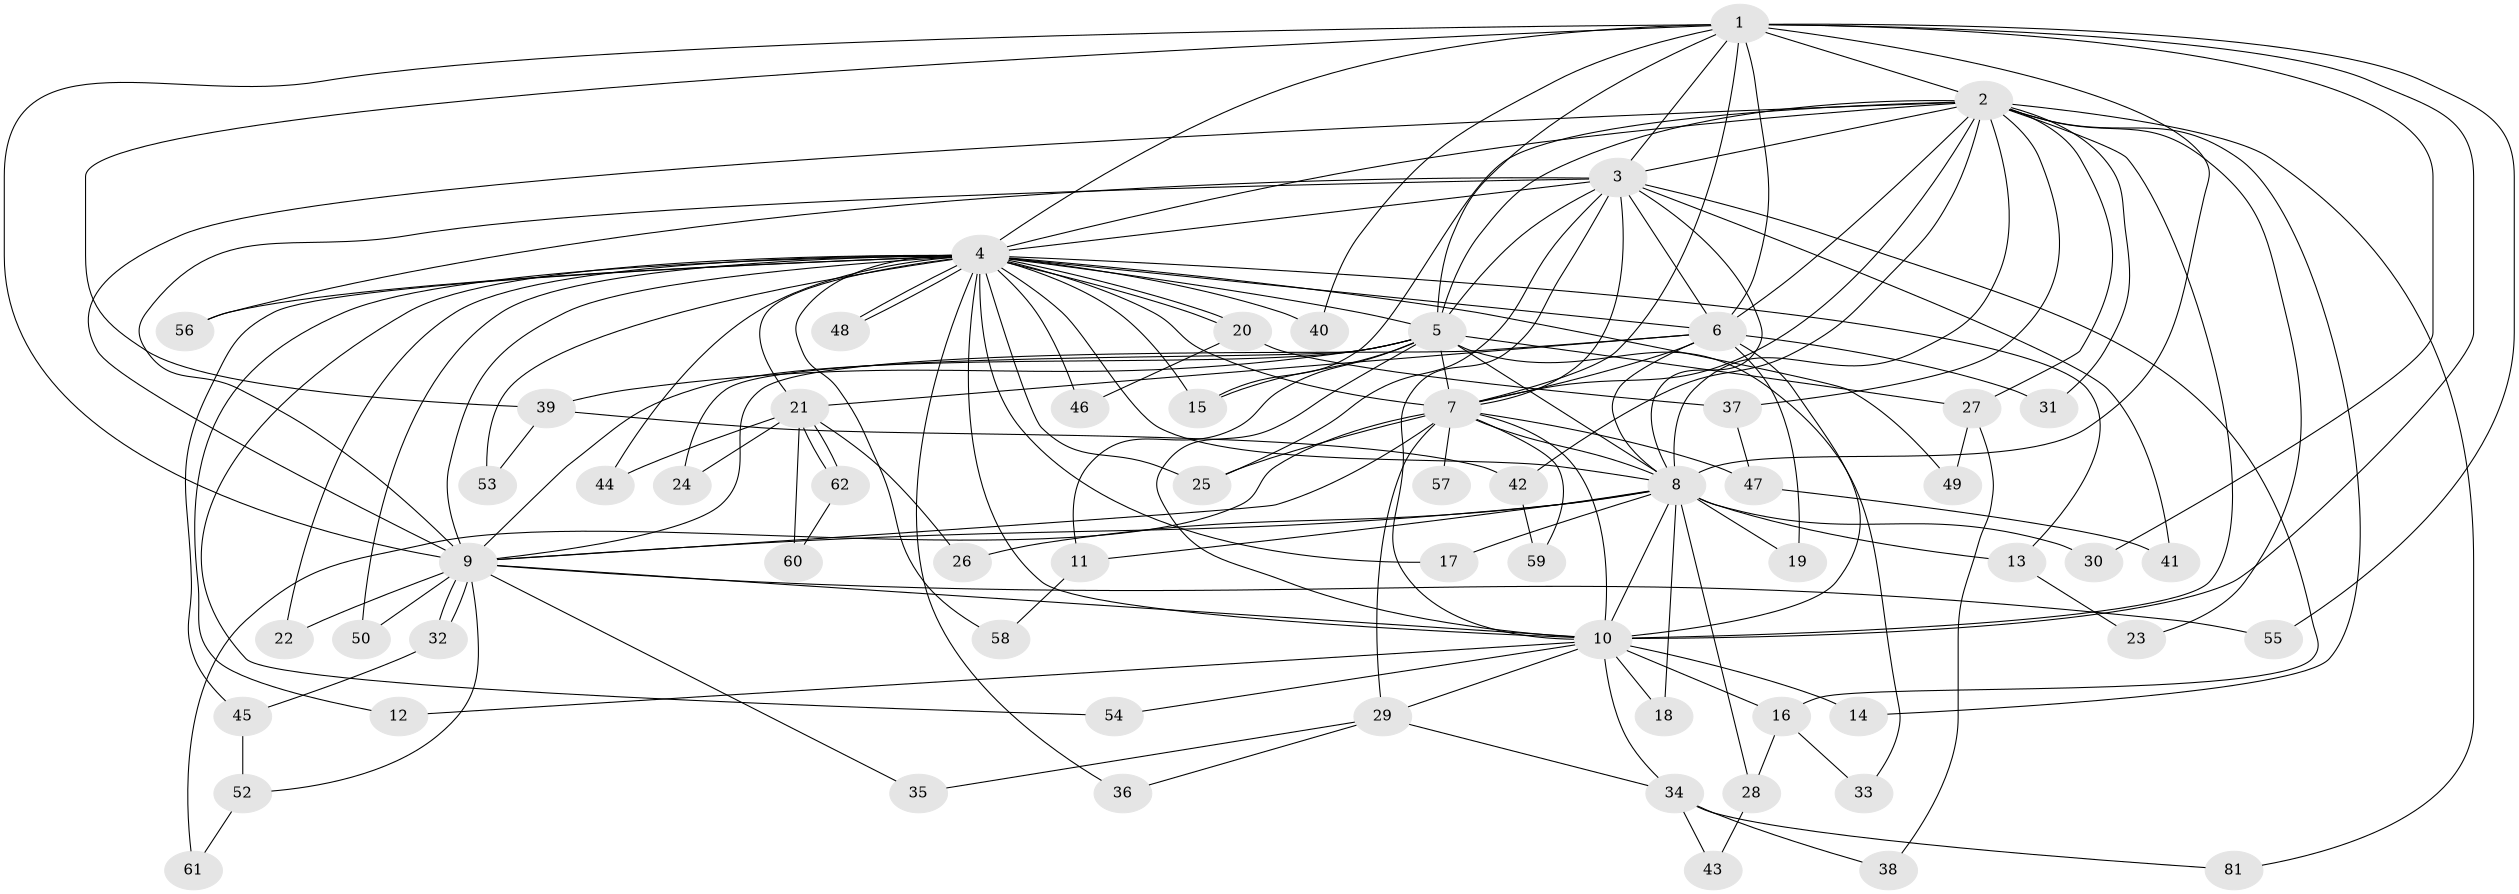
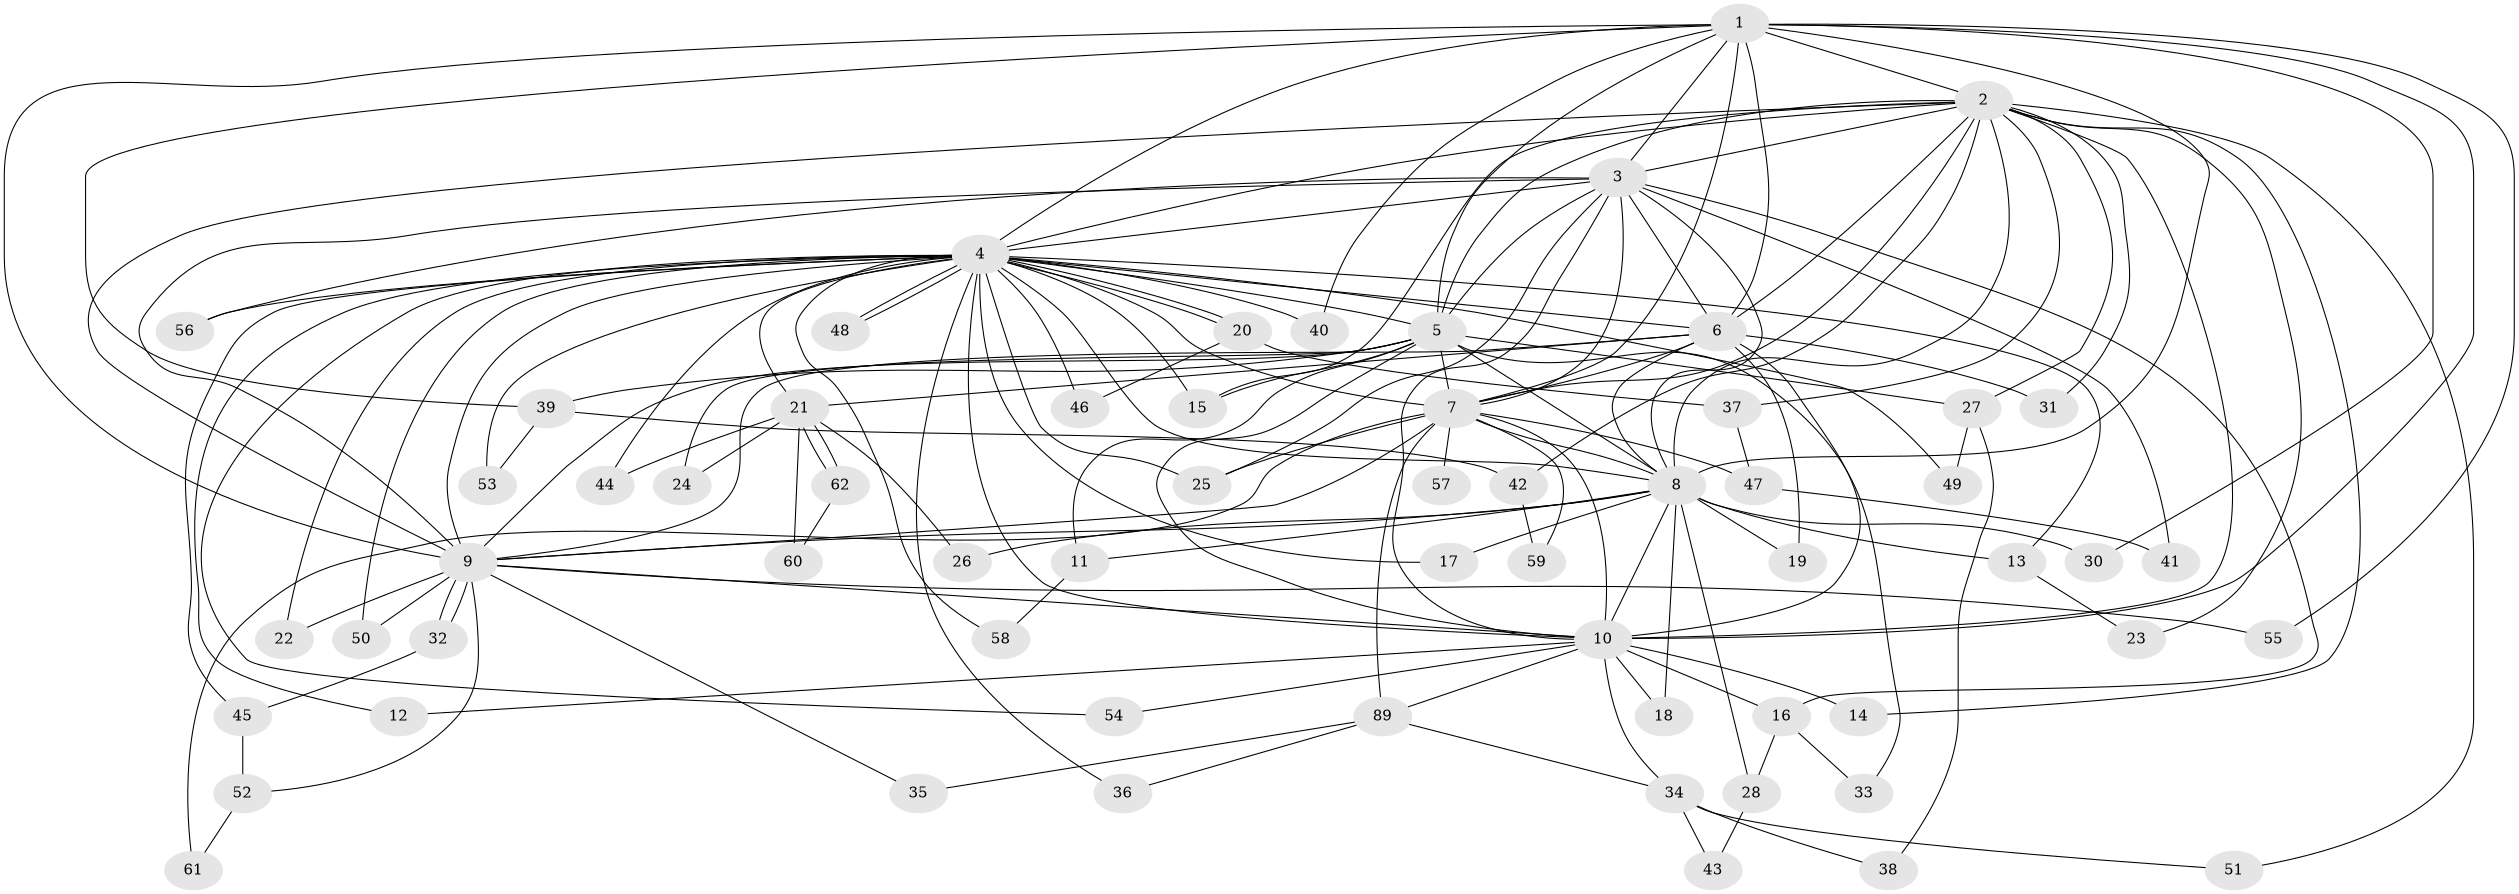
node "29": label "29" -> "89"
node "81": label "81" -> "51"
